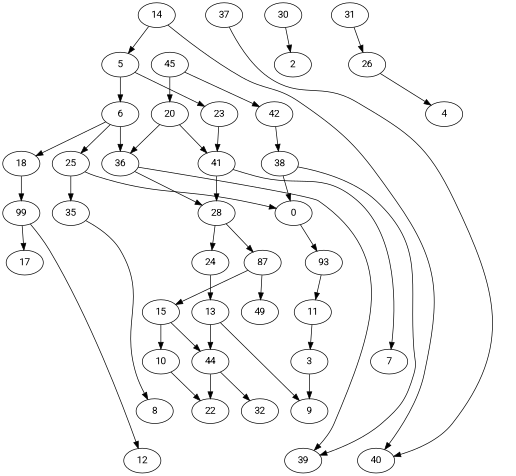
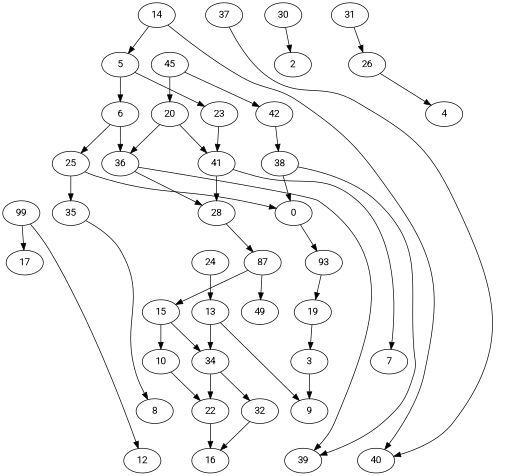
node "18": removed
edge "28" -> "24": removed
node "11": label "11" -> "19"
node "44": label "44" -> "34"
node "16": added
